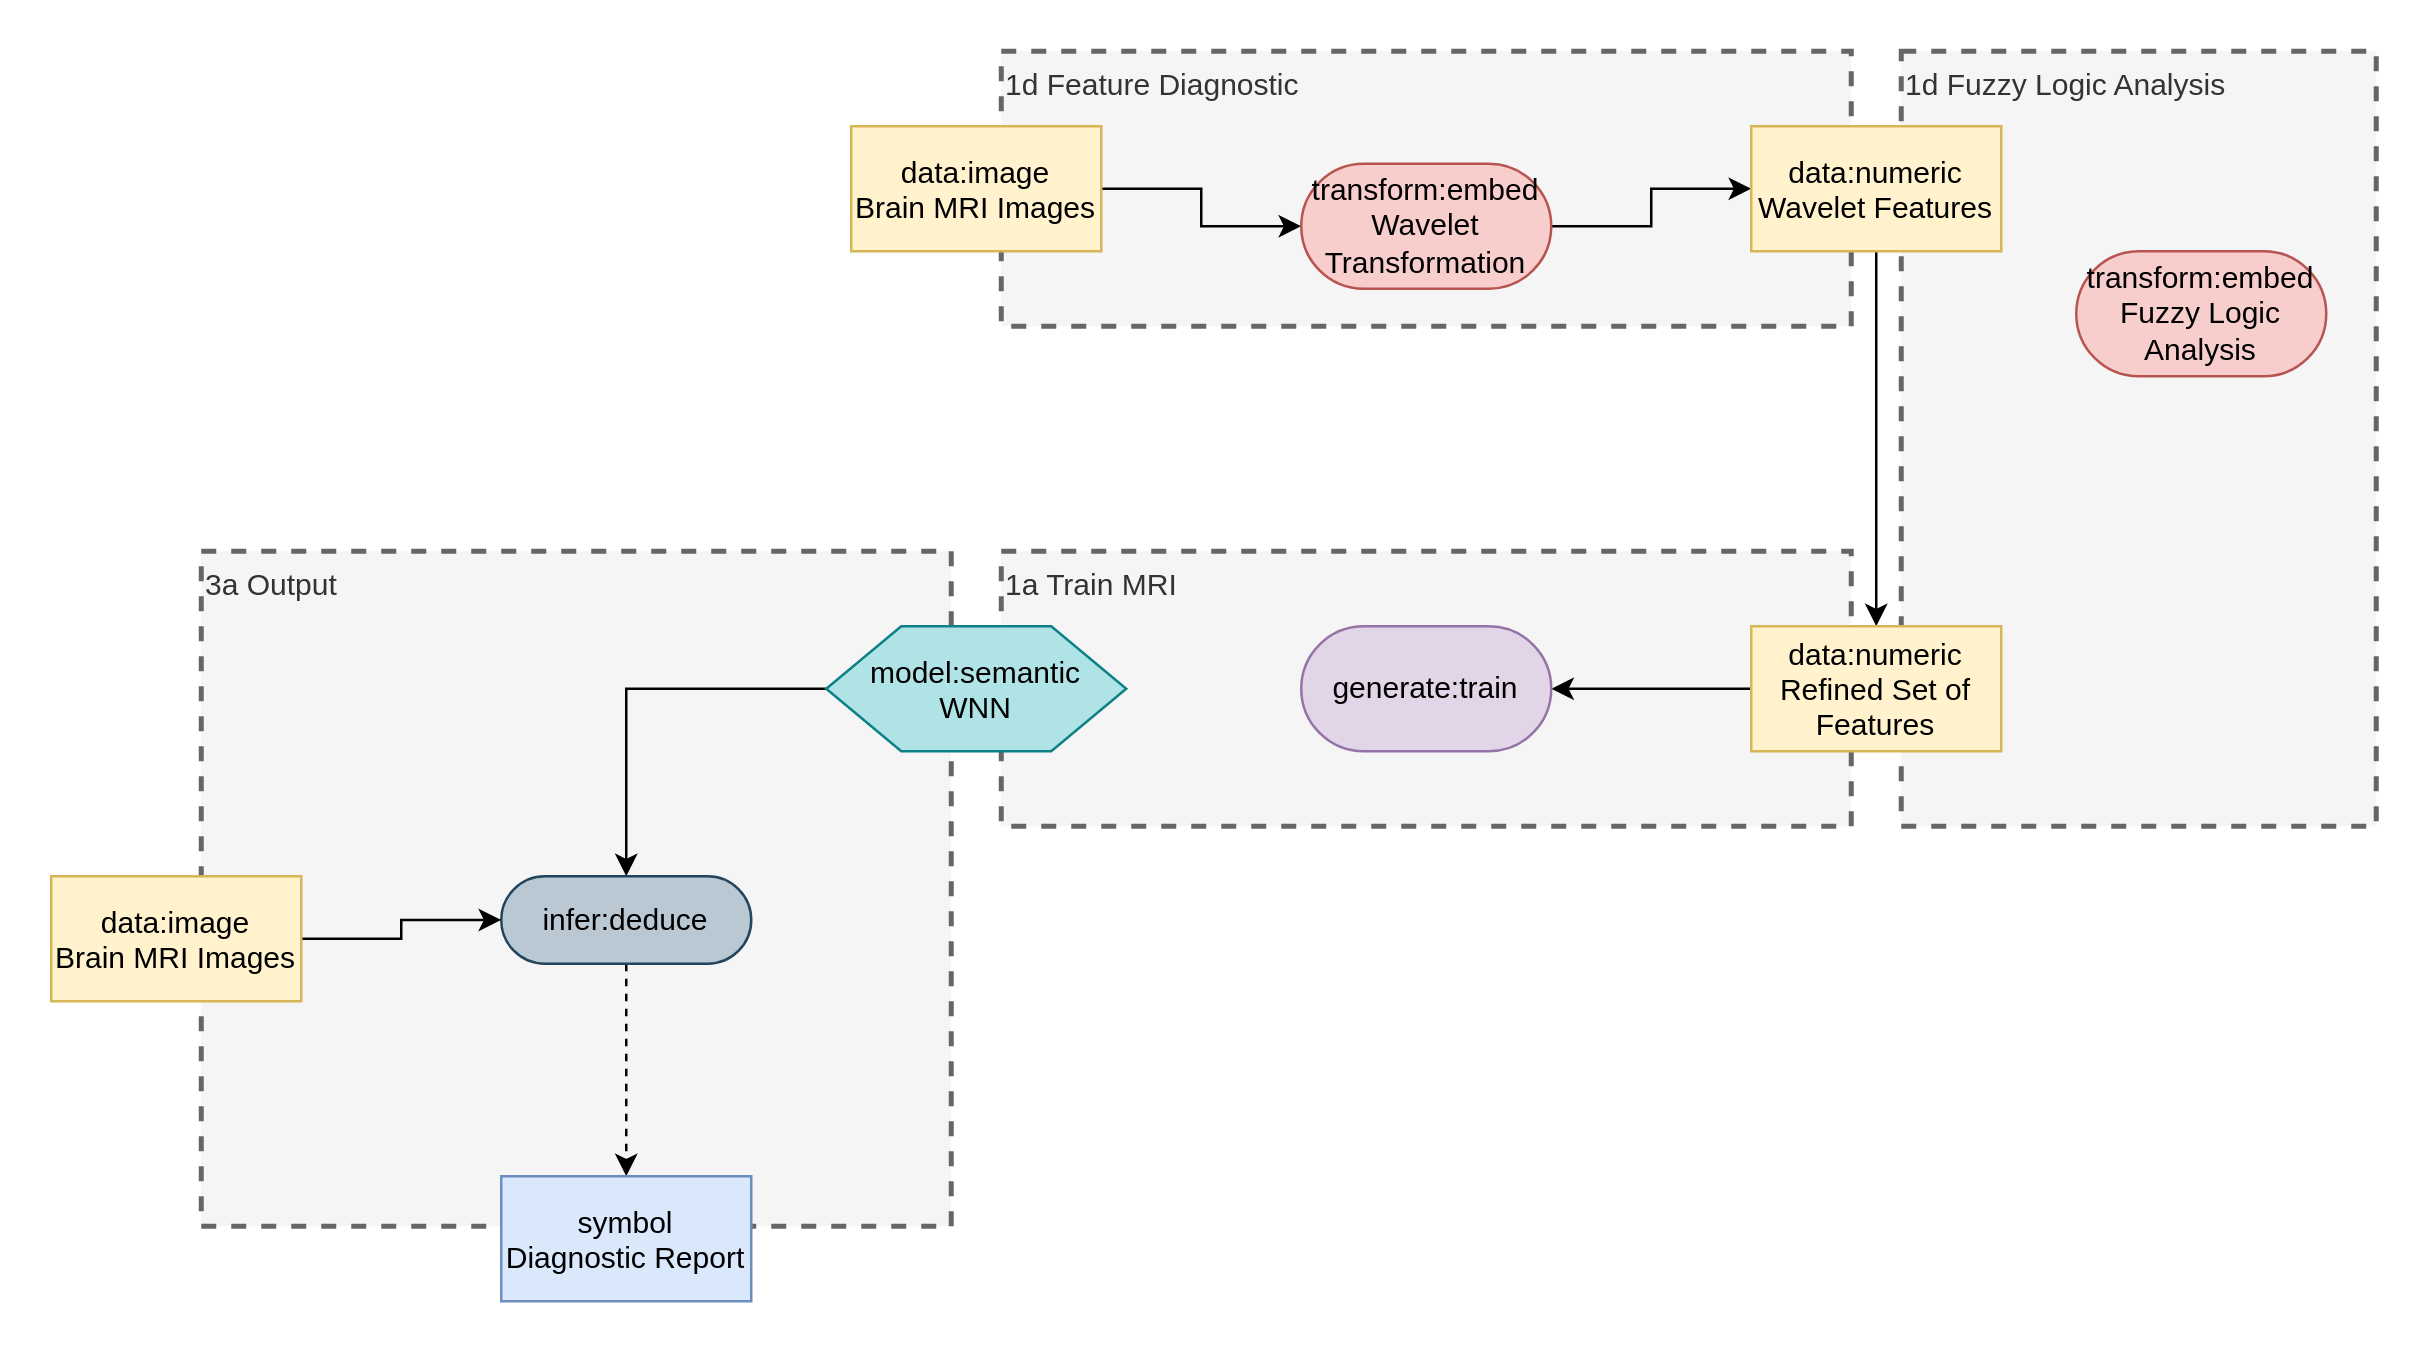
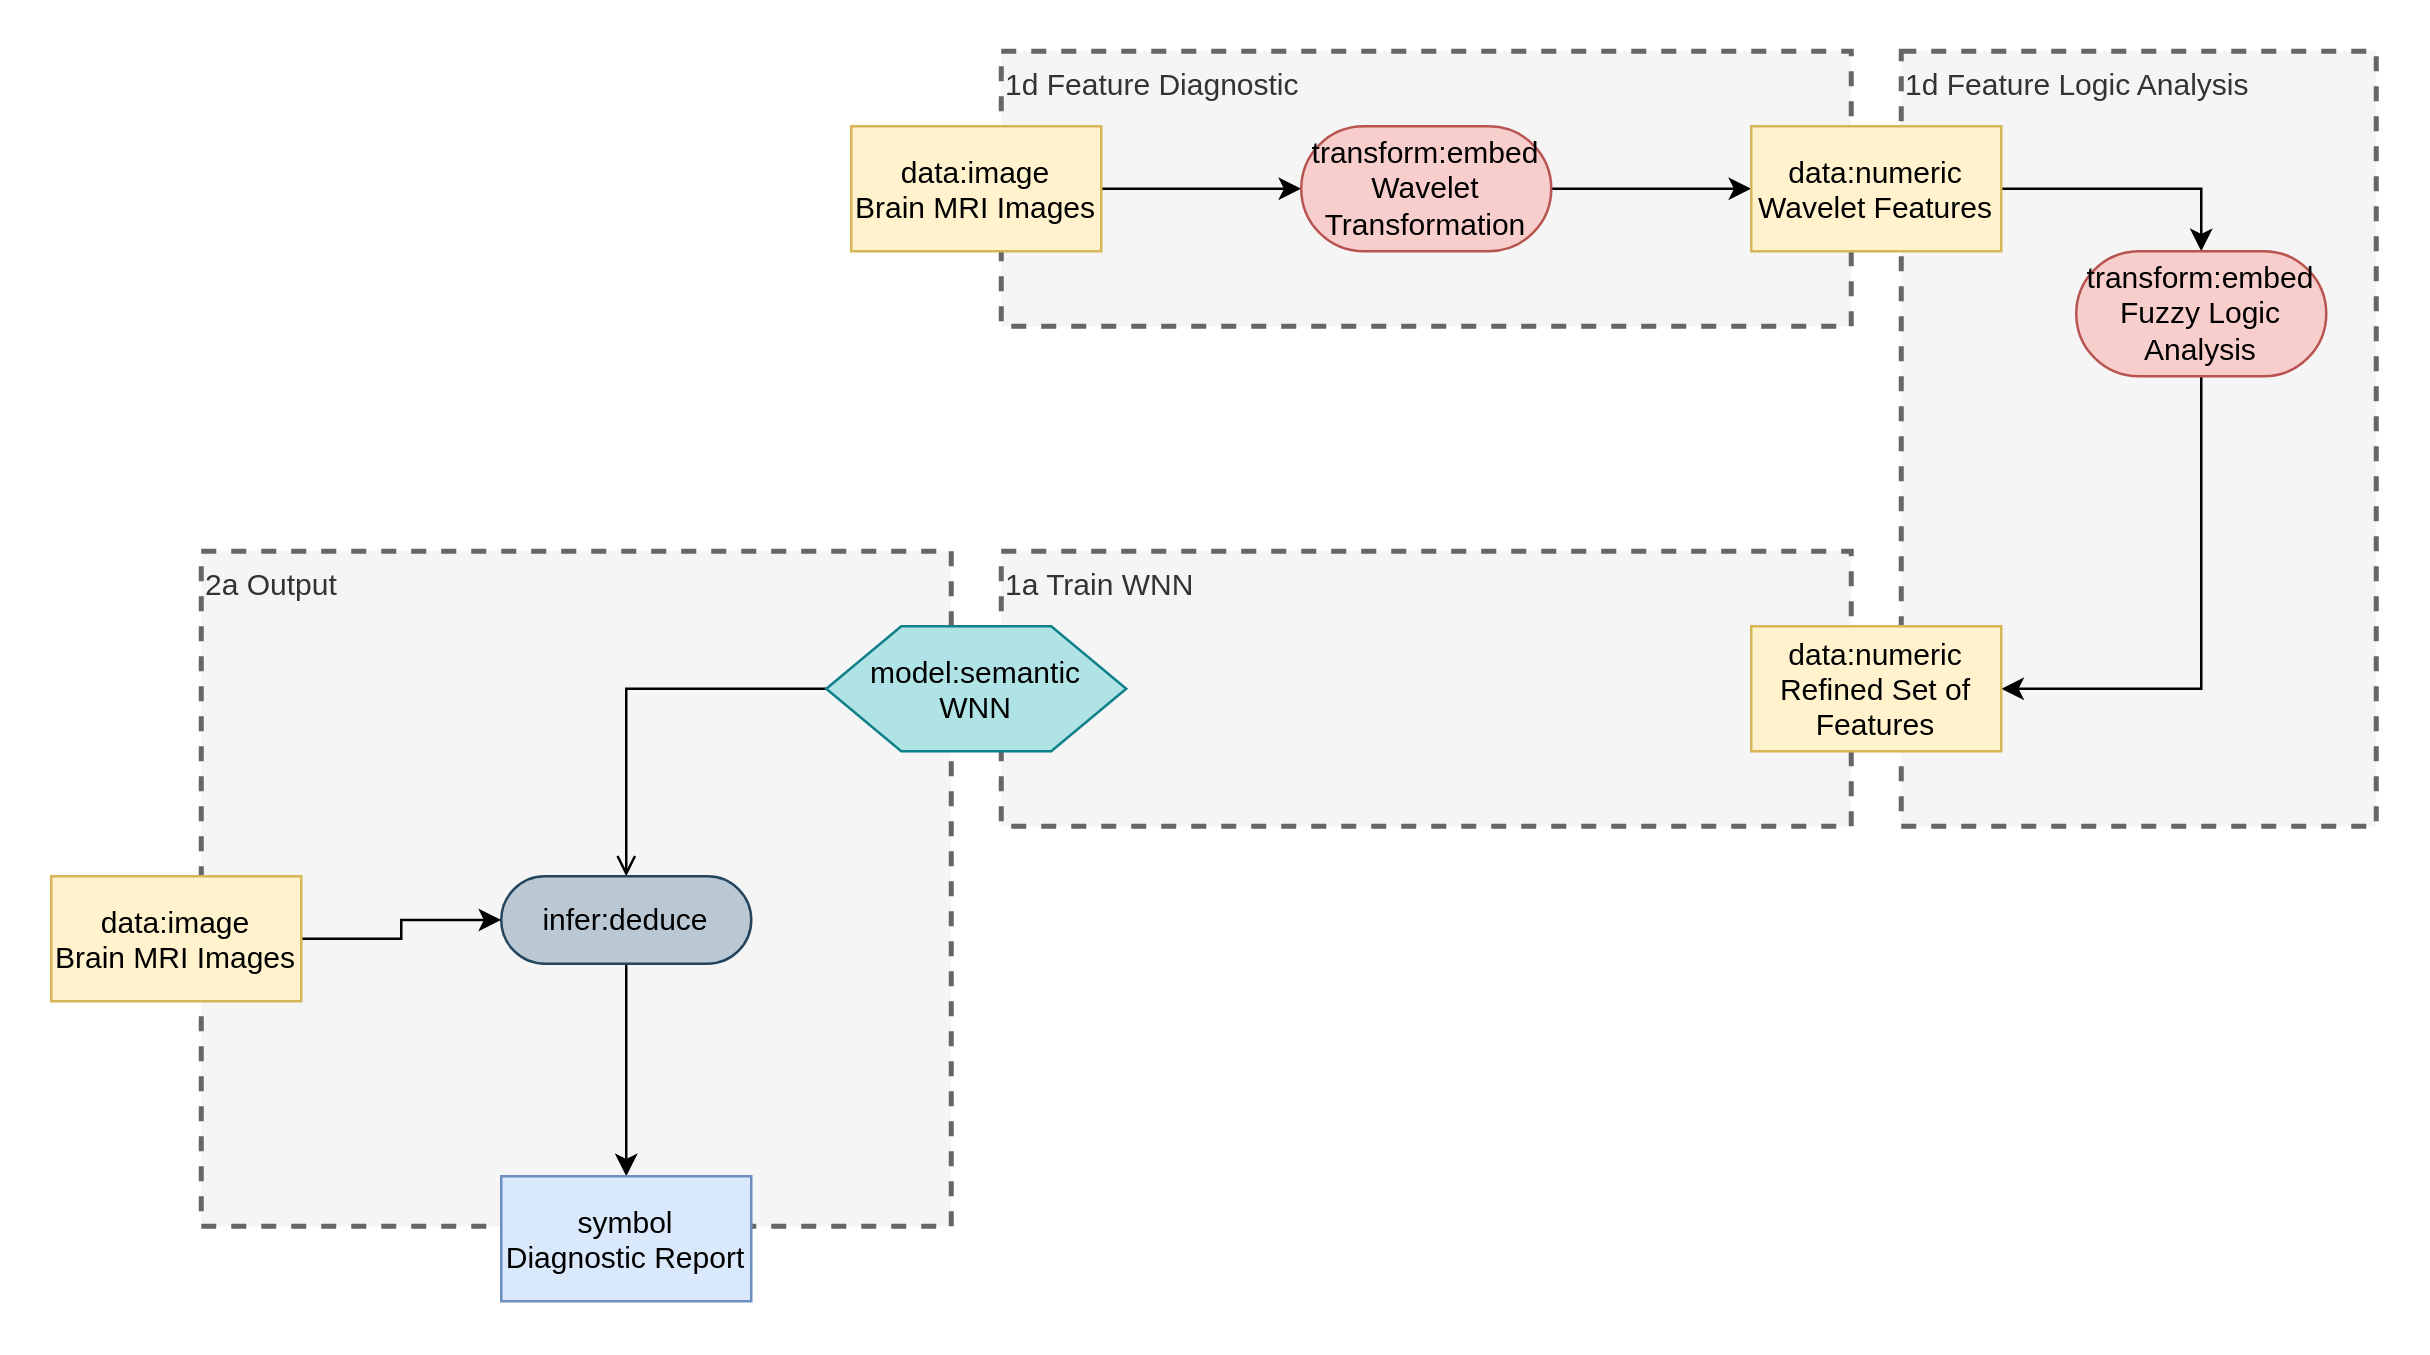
node "1d Fuzzy Logic Analysis": label "1d Fuzzy Logic Analysis" -> "1d Feature Logic Analysis"
node "transform:embed Wavelet Transformation": moved (1426, 226) -> (1426, 189)
edge "data:numeric Wavelet Features" -> "data:numeric Refined Set of Features": now "data:numeric Wavelet Features" -> "transform:embed Fuzzy Logic Analysis"
node "3a Output": label "3a Output" -> "2a Output"
node "1a Train MRI": label "1a Train MRI" -> "1a Train WNN"
edge "transform:embed Fuzzy Logic Analysis" -> "data:numeric Refined Set of Features": added
node "generate:train": removed
edge "data:numeric Refined Set of Features" -> "generate:train": removed
edge "model:semantic WNN" -> "infer:deduce": arrowhead classic -> open
edge "infer:deduce" -> "symbol Diagnostic Report": style dashed -> solid
